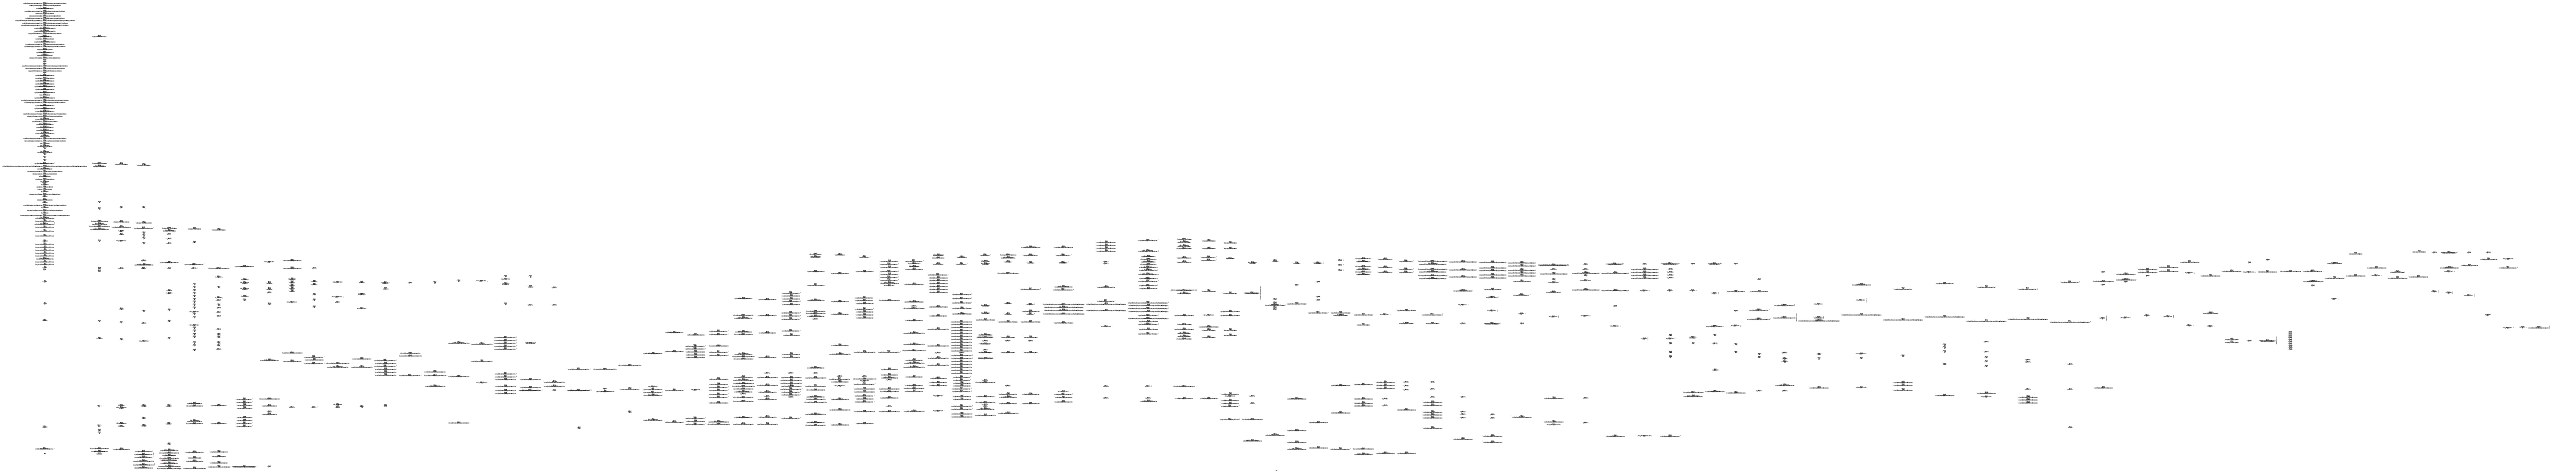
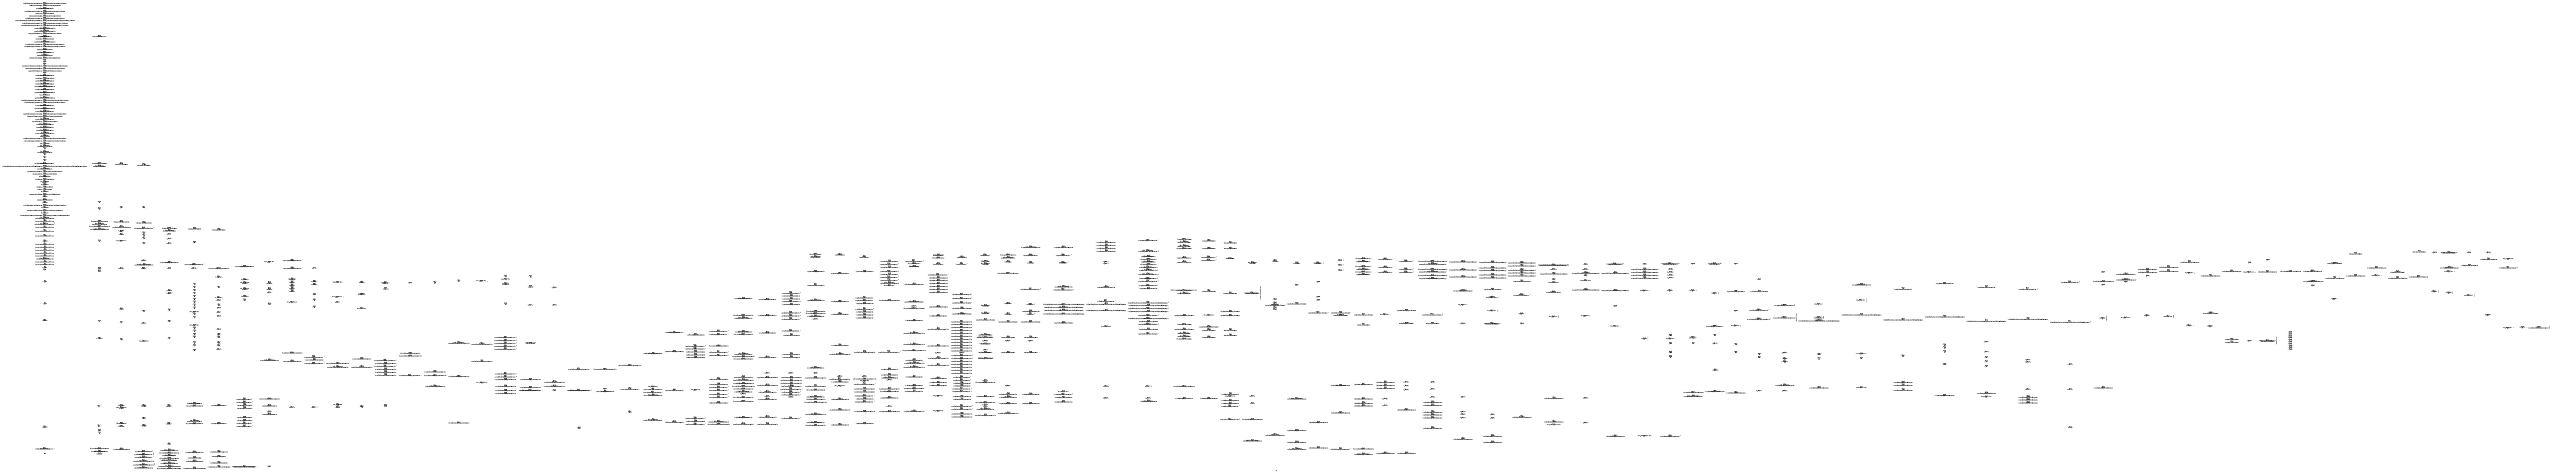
node "NodeID: 283": removed
